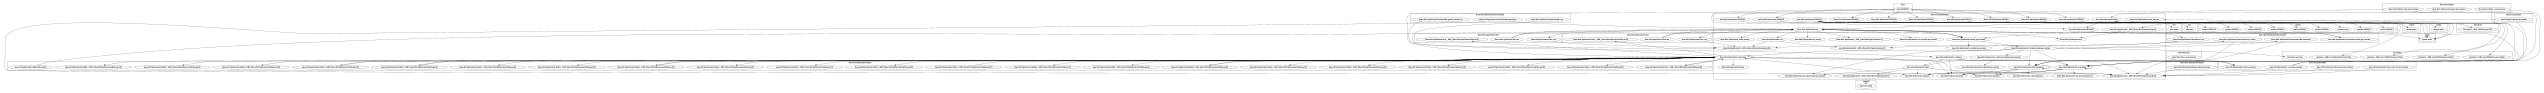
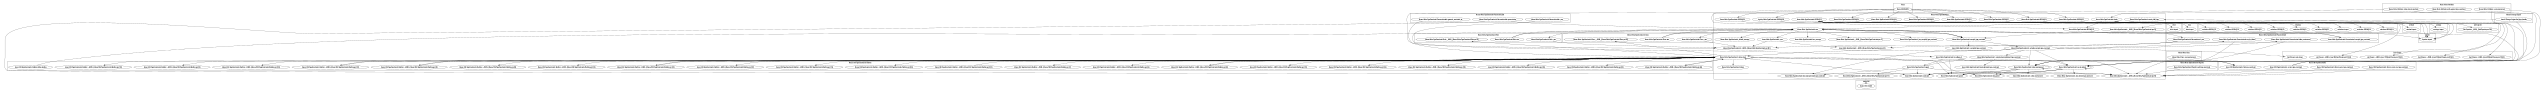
node "Moose::Meta::TypeConstraint::name": removed
